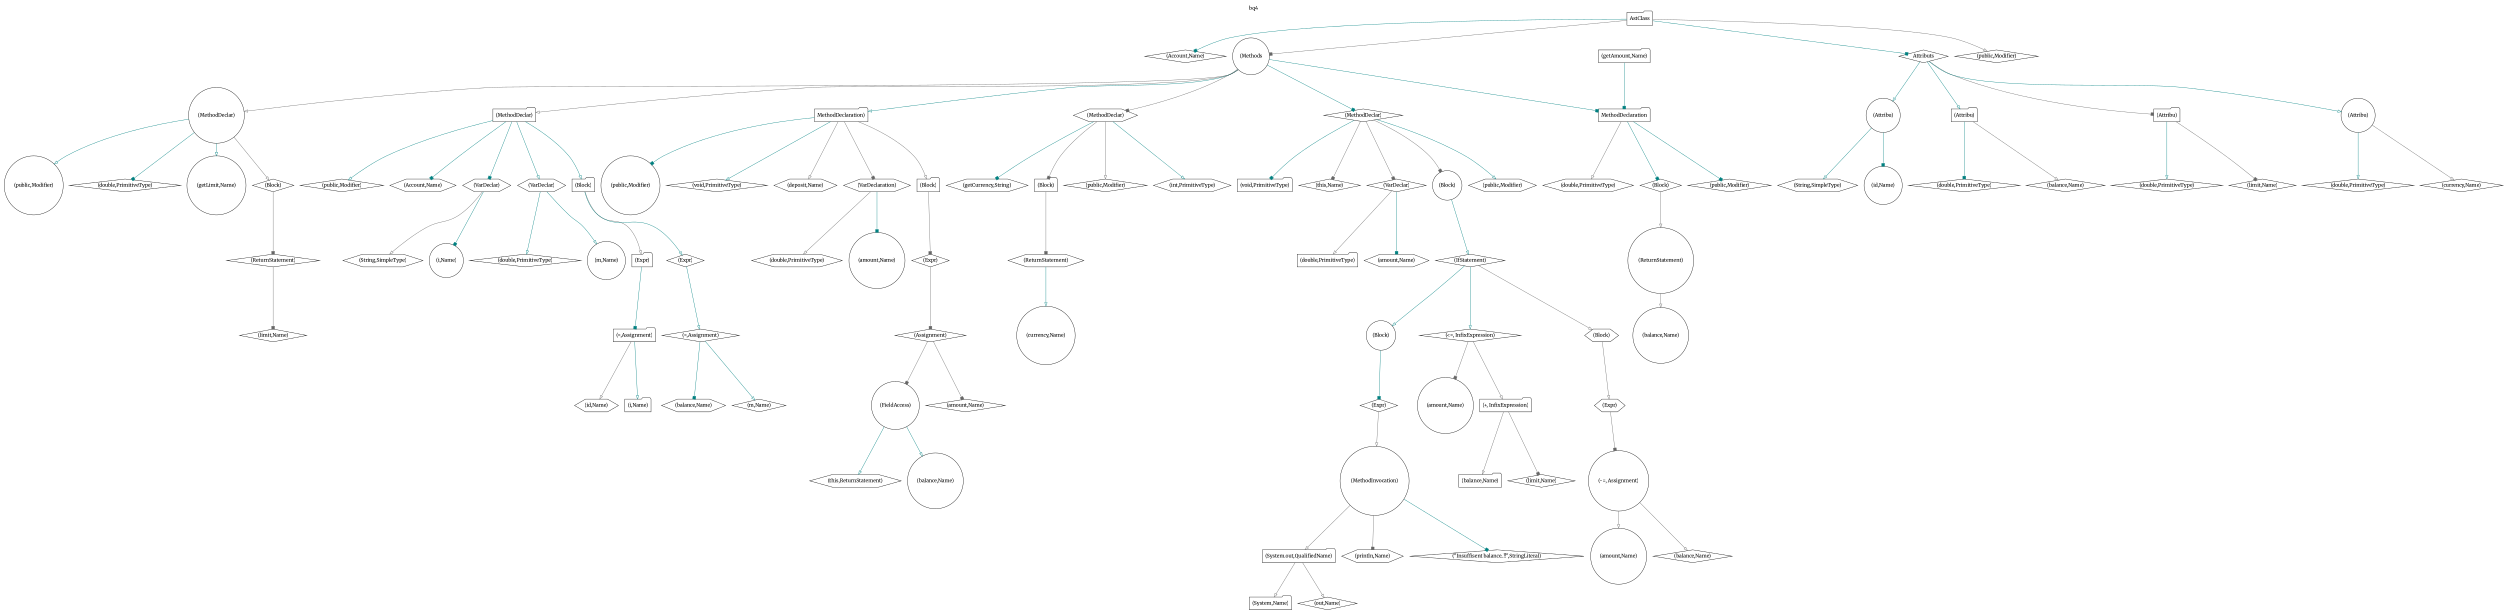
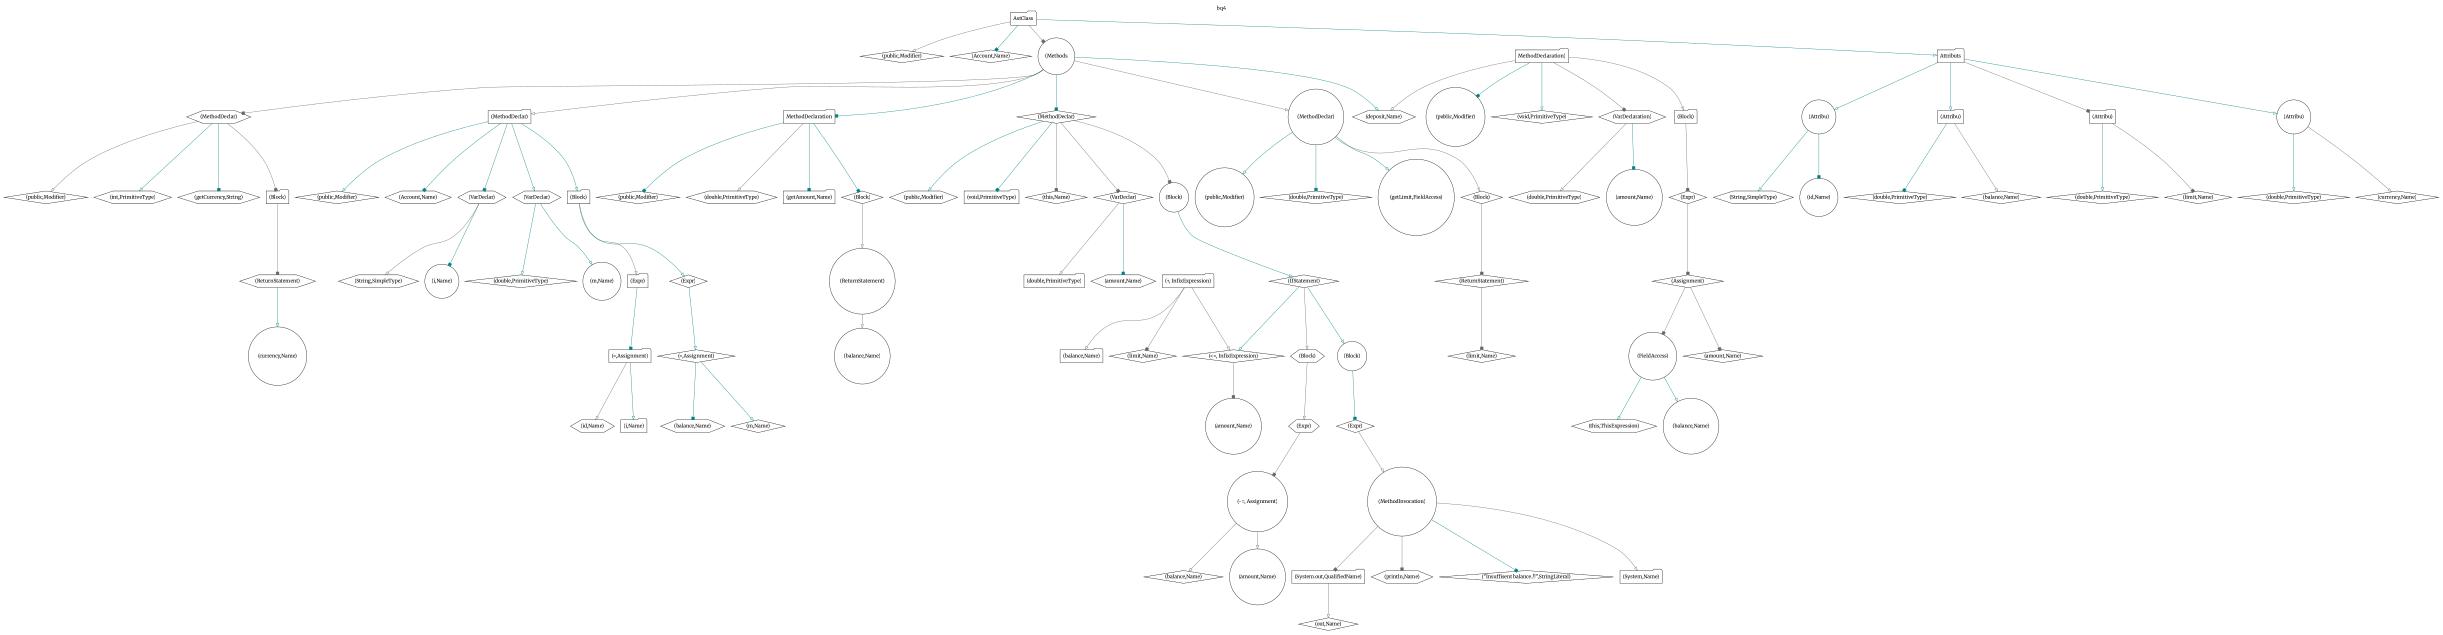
edge "AstClass" -> "Attributs": arrowhead box -> onormal
node "Attributs": shape diamond -> folder
edge "(getAmount,Name)" -> "MethodDeclaration": reversed
edge "(Methods" -> "MethodDeclaration)": now "(Methods" -> "(deposit,Name)"
node "(getLimit,Name)": label "(getLimit,Name)" -> "(getLimit,FieldAccess)"
edge "(<=, InfixExpression)" -> "(+, InfixExpression)": reversed
node "(this,ReturnStatement)": label "(this,ReturnStatement)" -> "(this,ThisExpression)"
edge "(MethodInvocation)" -> "(System.out,QualifiedName)": arrowhead onormal -> box
edge "(System.out,QualifiedName)" -> "(System,Name)": now "(MethodInvocation)" -> "(System,Name)"
